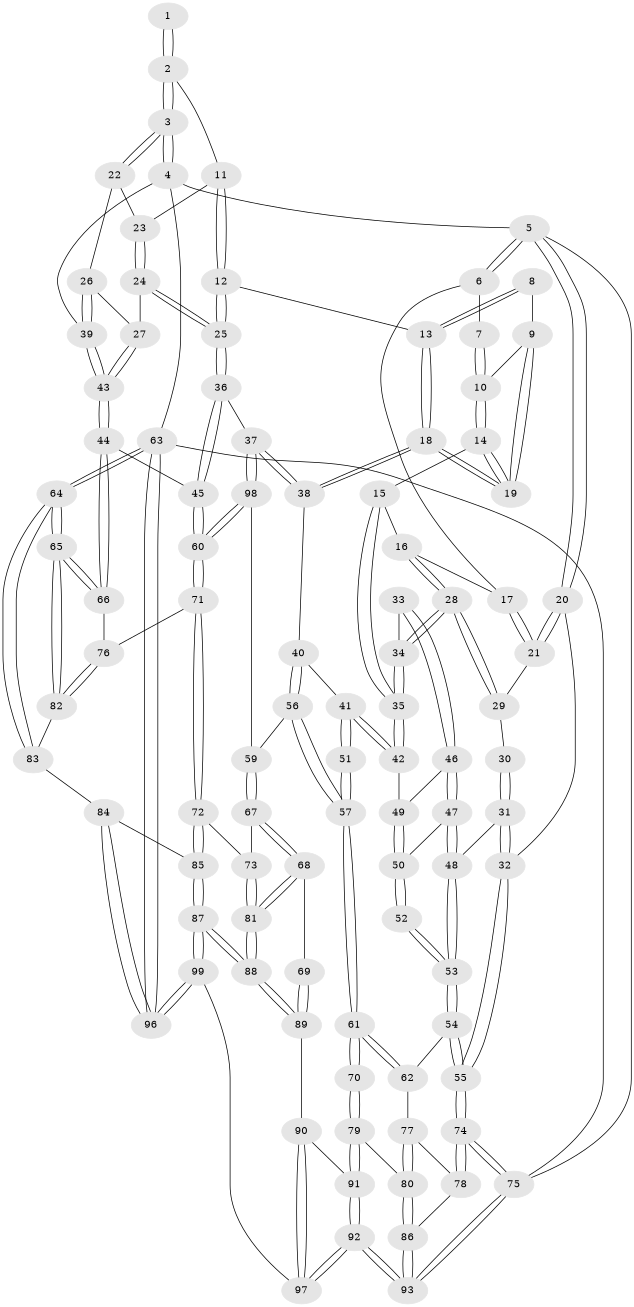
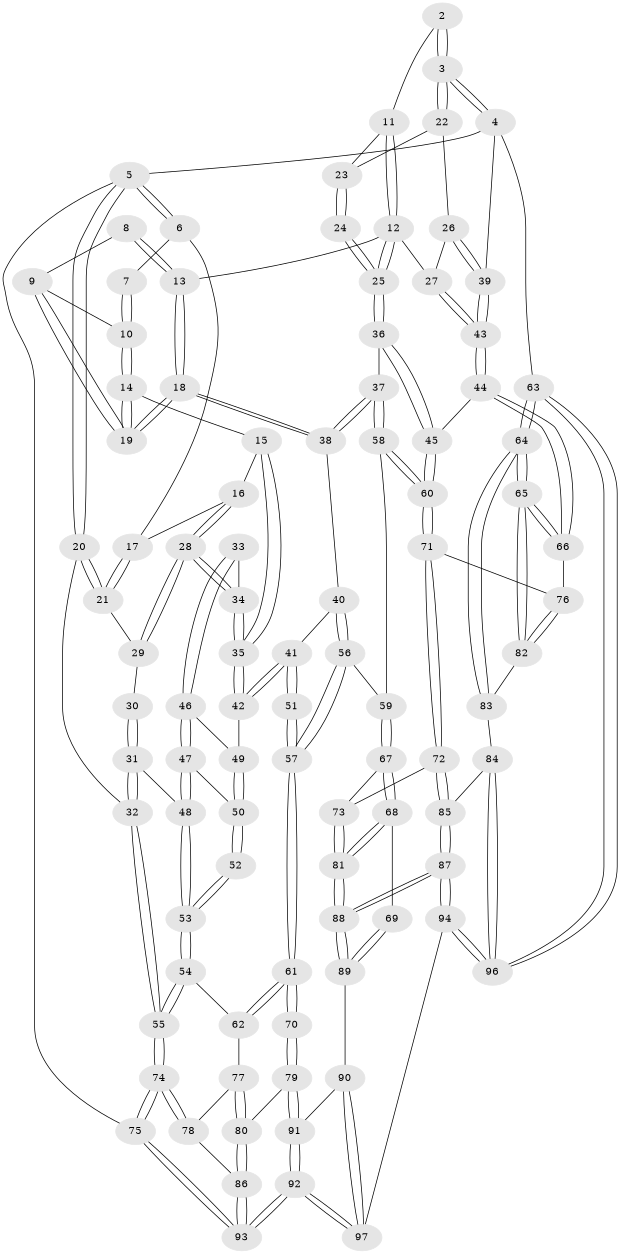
node "1": removed
edge "24" -- "27": now "12" -- "27"
node "98": label "98" -> "58"
edge "63" -- "75": removed
node "99": label "99" -> "94"
